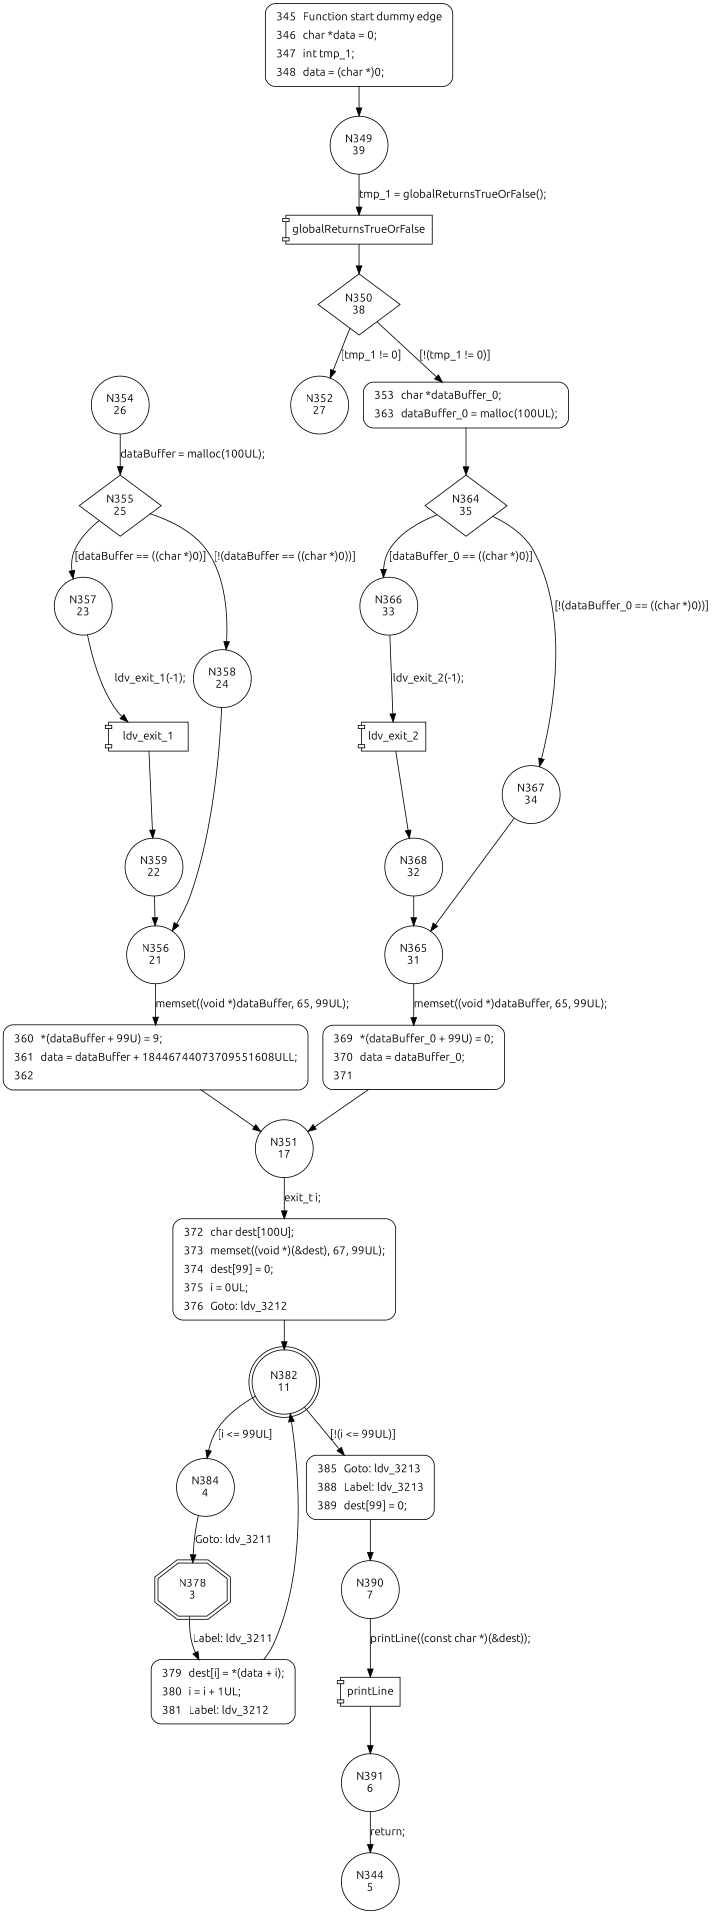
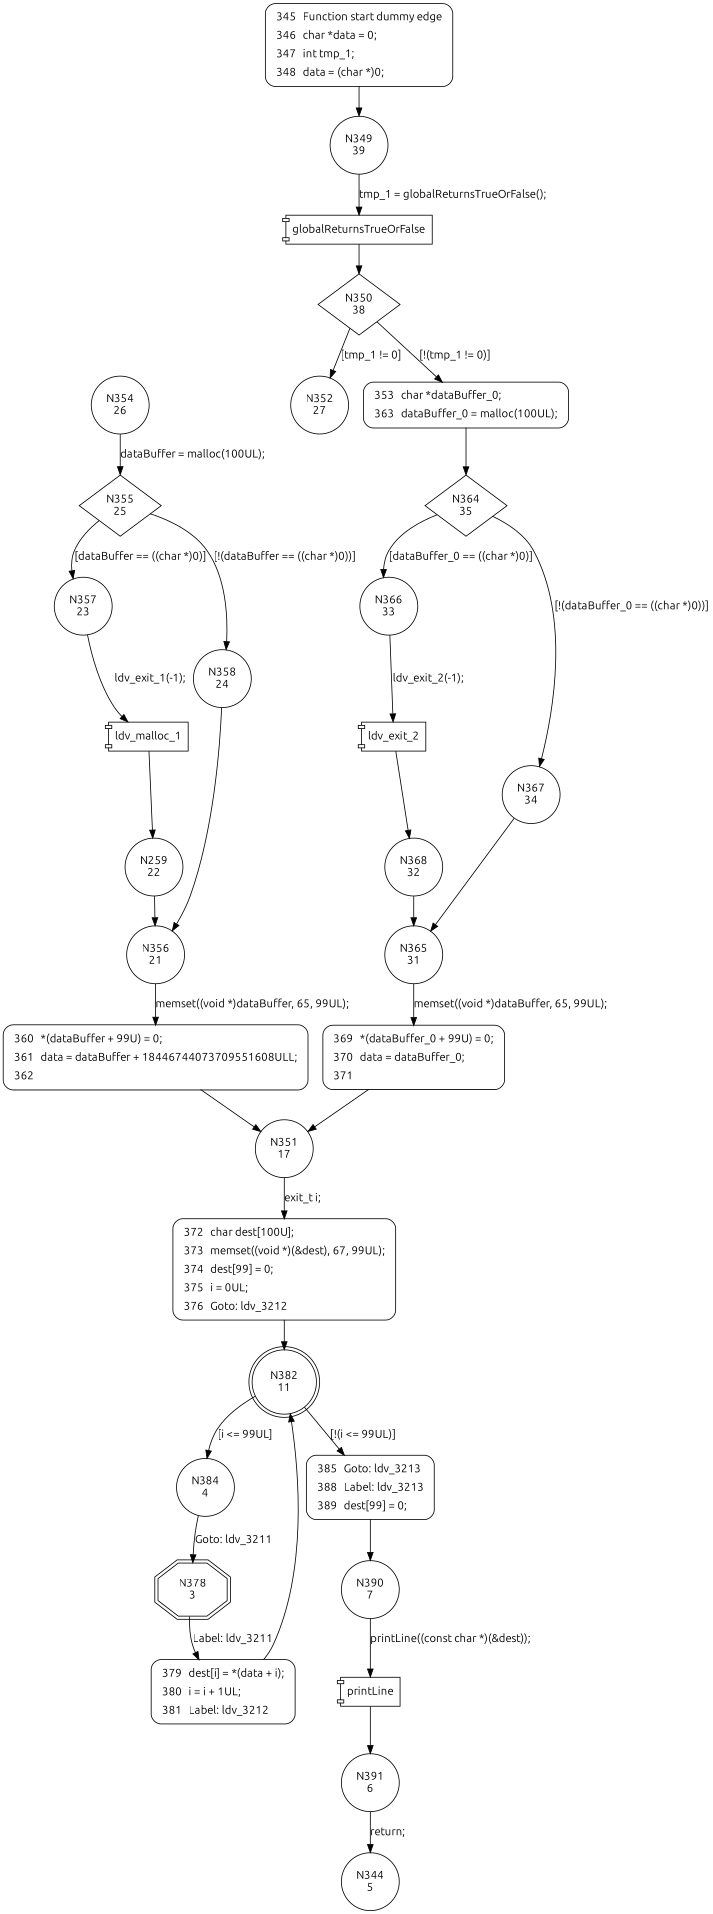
node "ldv_exit_1": label "ldv_exit_1" -> "ldv_malloc_1"
node "N359 22": label "N359 22" -> "N259 22"
node "360": text "*(dataBuffer + 99U) = 9;" -> "*(dataBuffer + 99U) = 0;"
